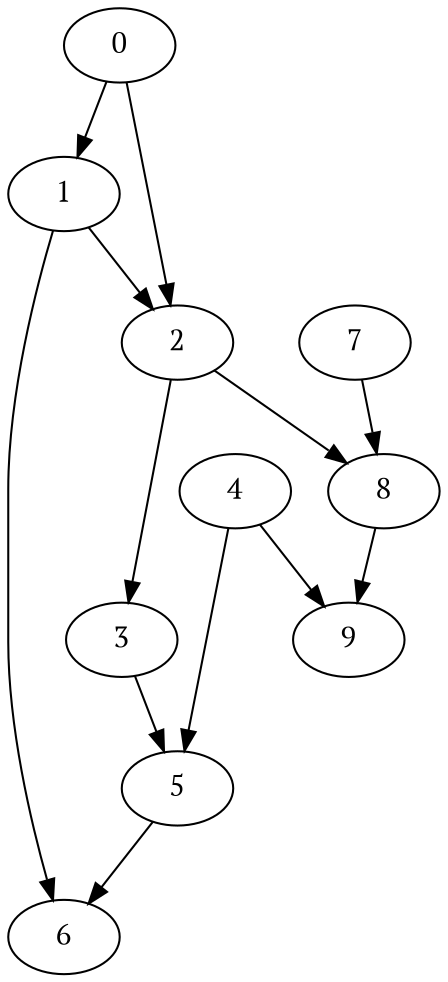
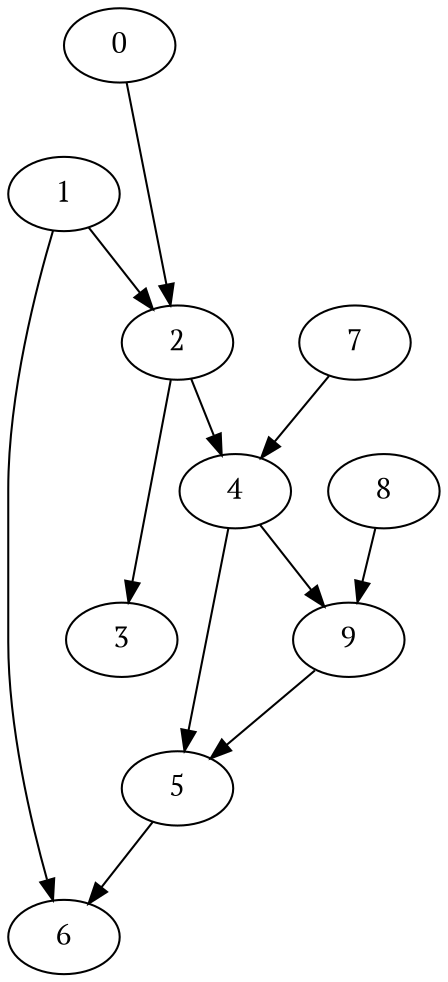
edge "0" -> "1": removed
edge "7" -> "8": now "7" -> "4"
edge "2" -> "8": now "2" -> "4"
edge "3" -> "5": now "9" -> "5"
